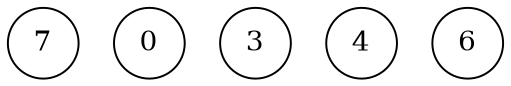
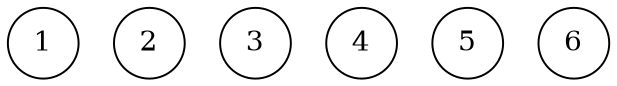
node "7": label "7" -> "1"
node "0": label "0" -> "2"
node "5": added
